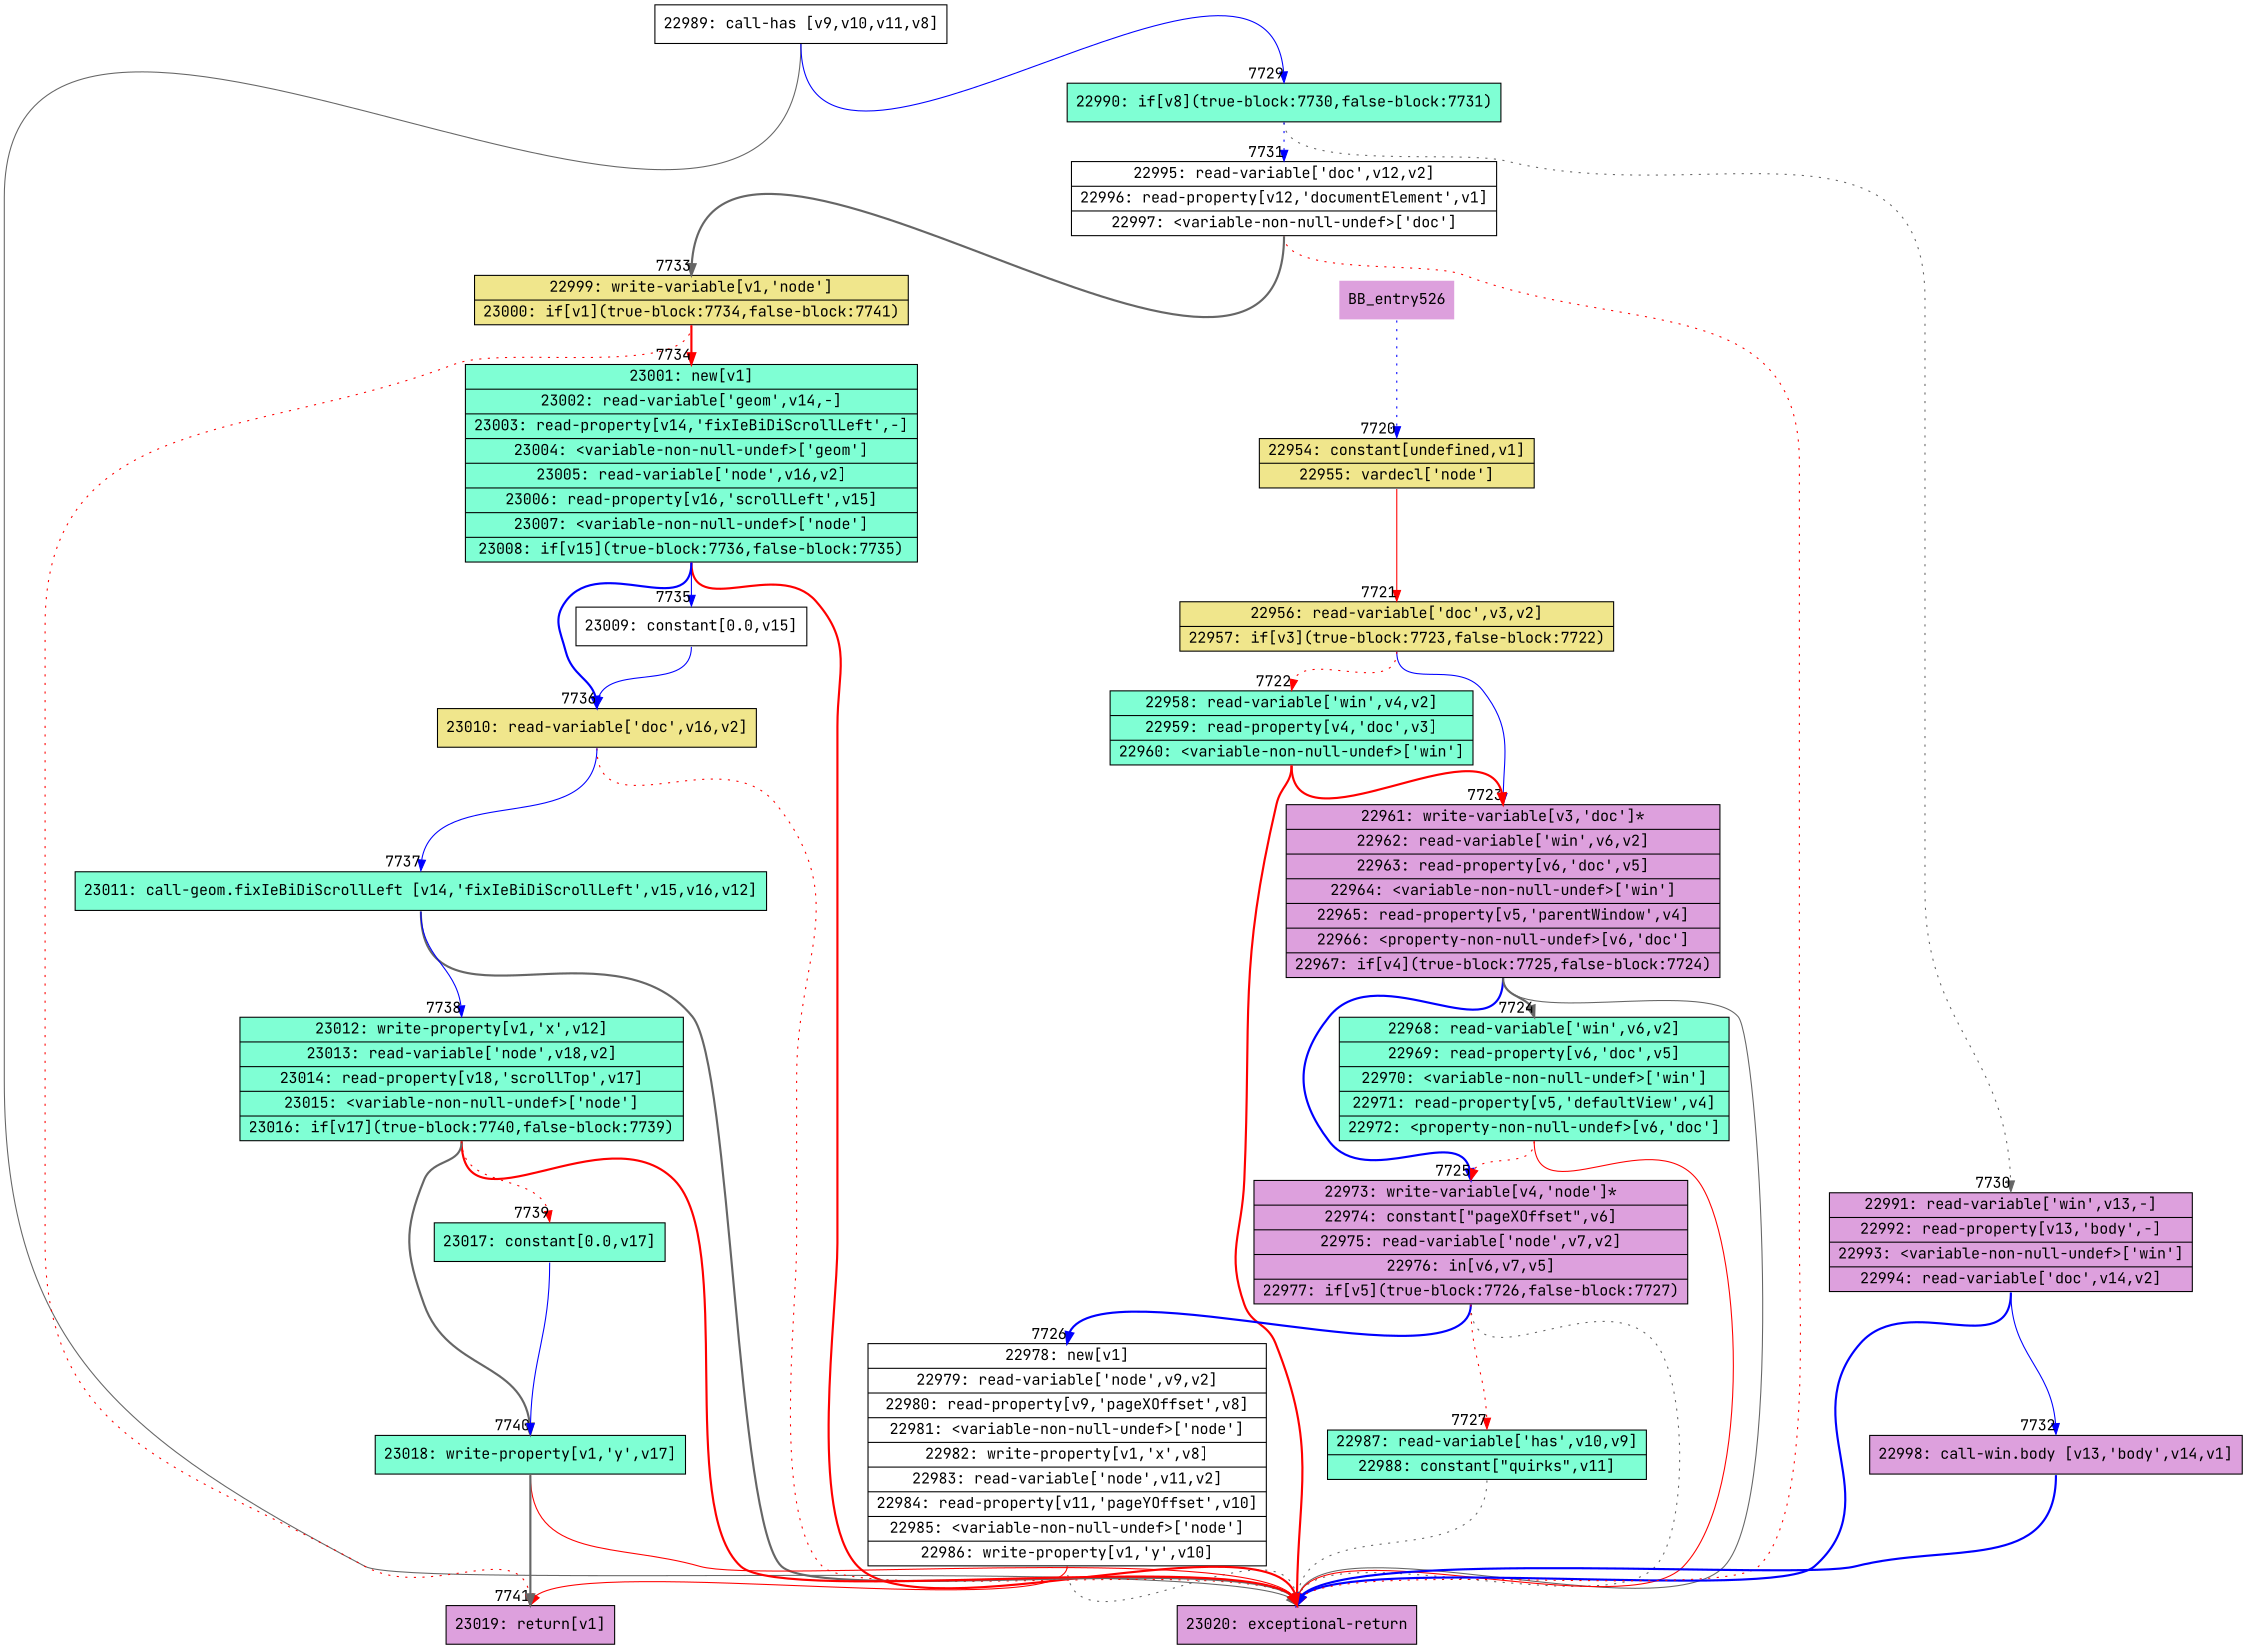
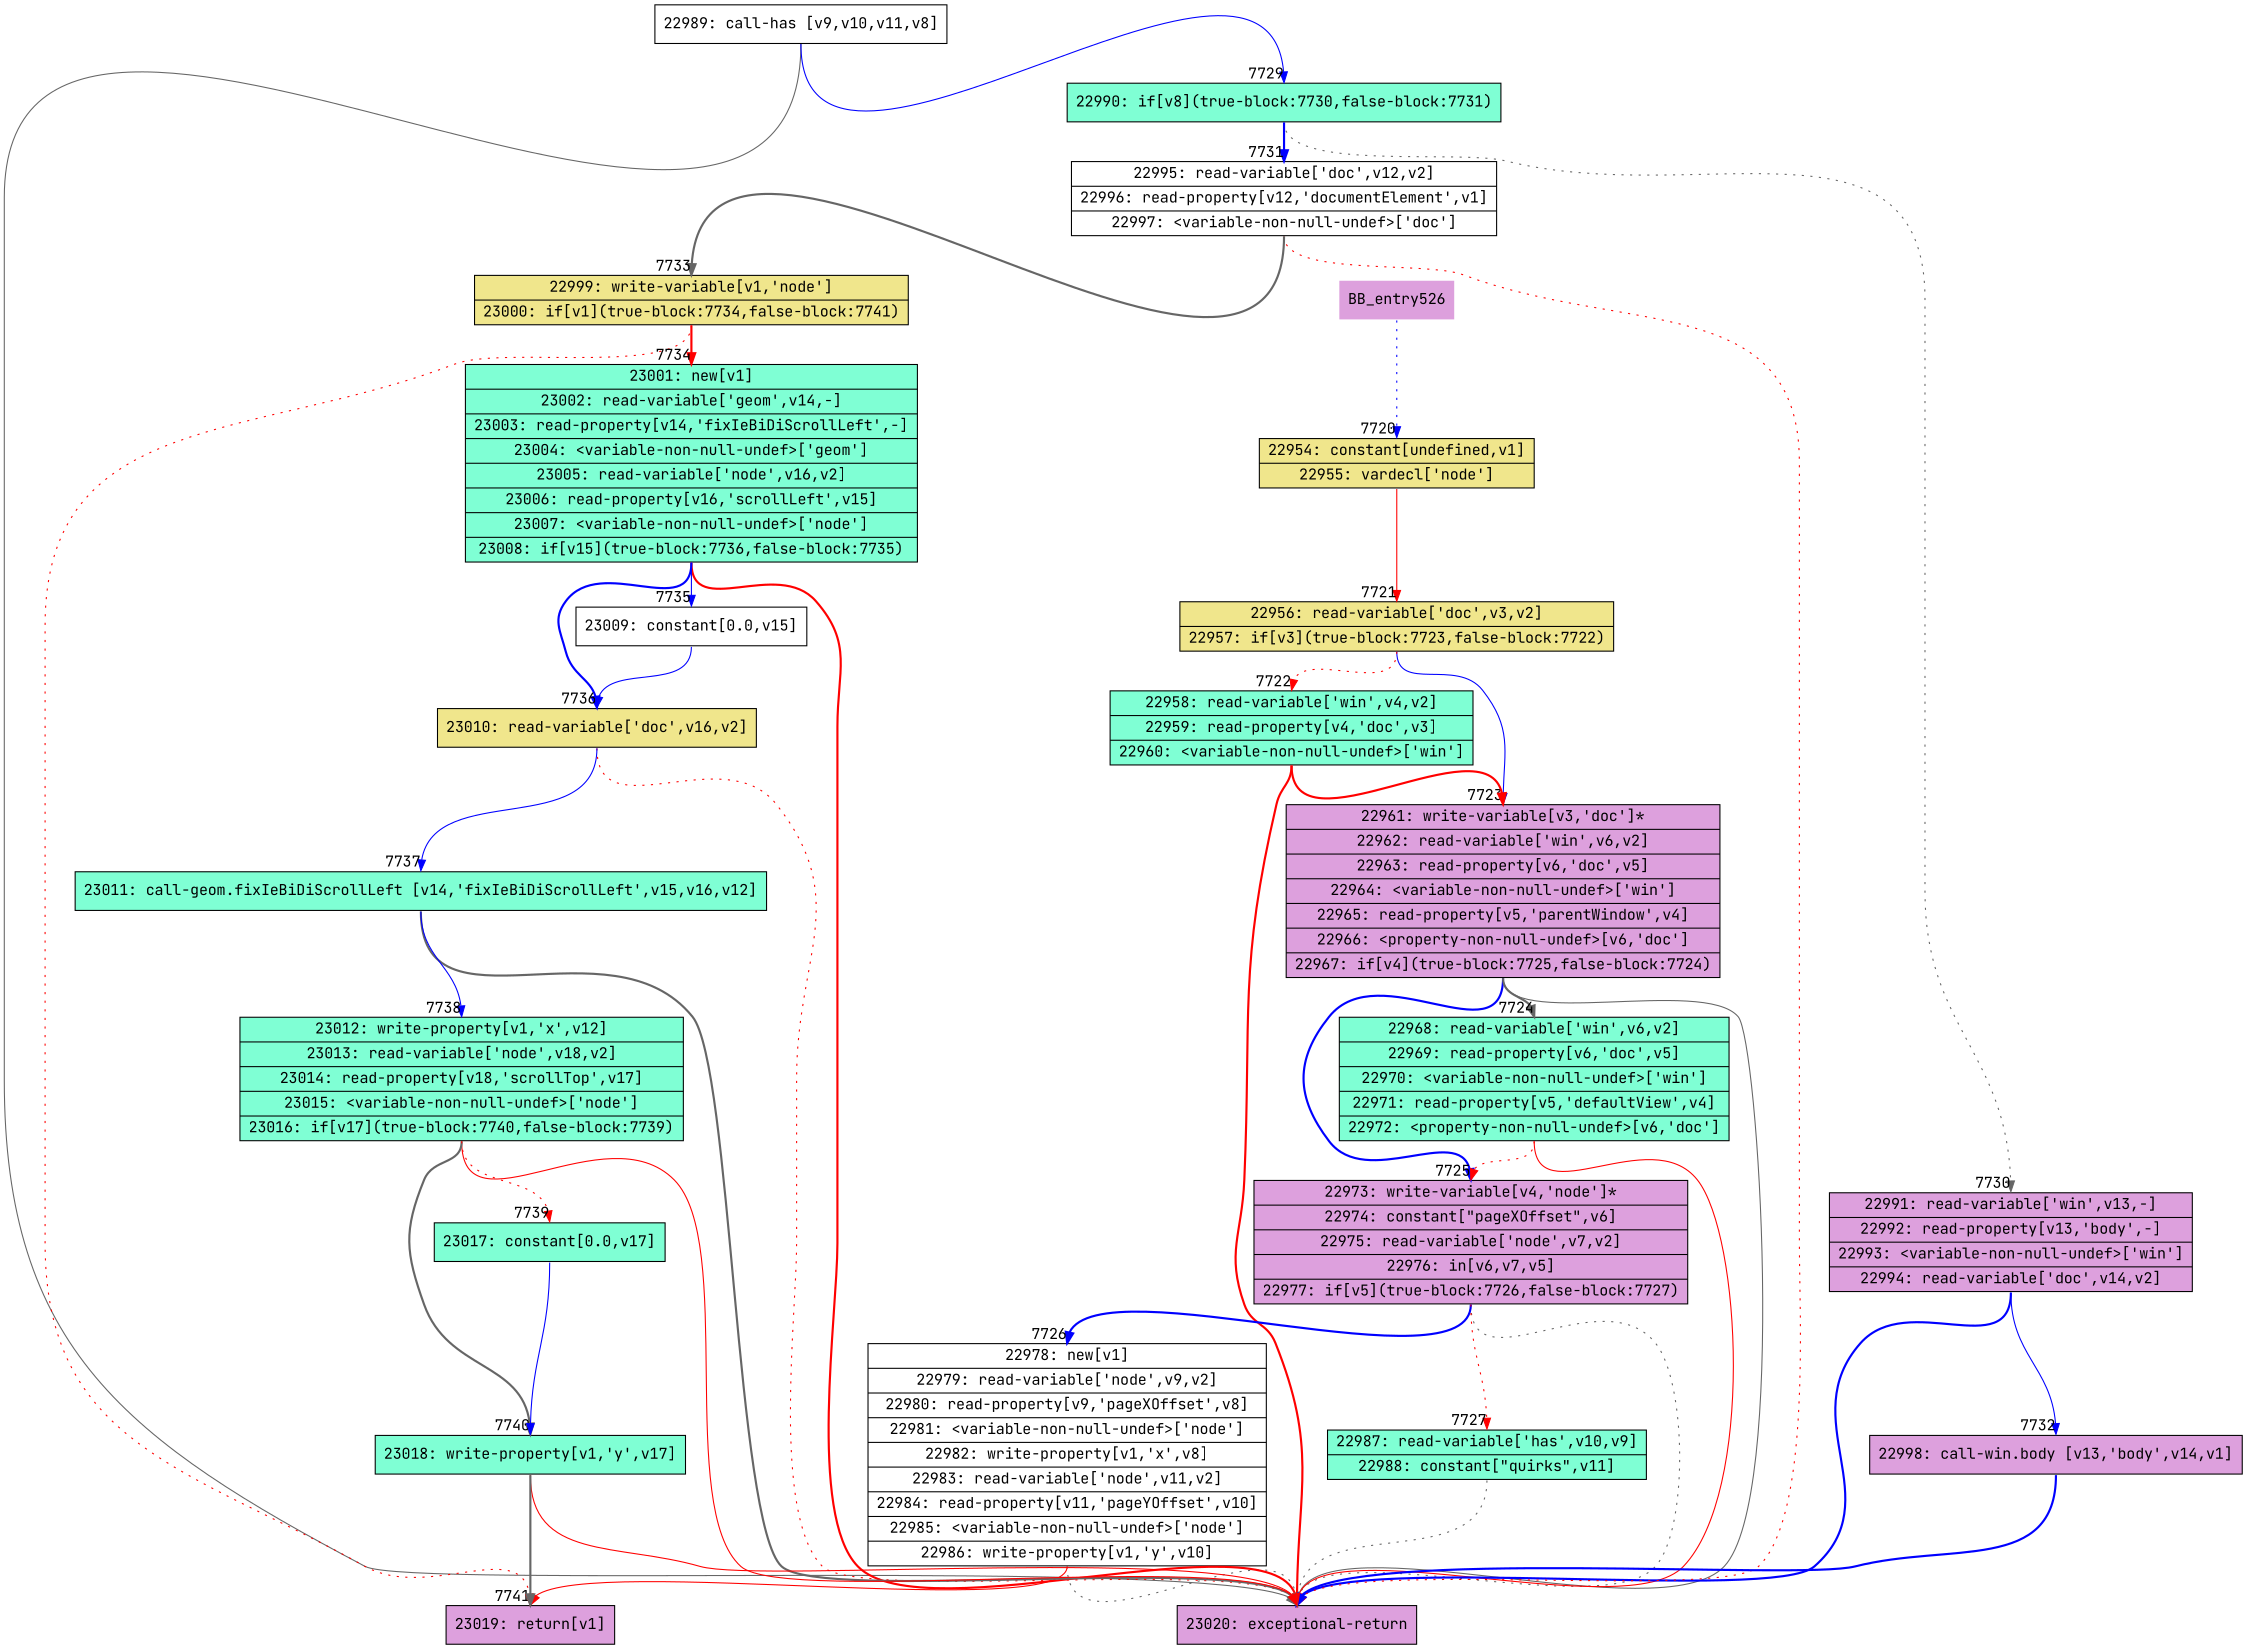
edge "22990: if[v8](true-block:7730,false-block:7731)" -> "22995: read-variable['doc',v12,v2]": style dotted -> bold
edge "23012: write-property[v1,'x',v12]" -> "23020: exceptional-return": style bold -> solid
